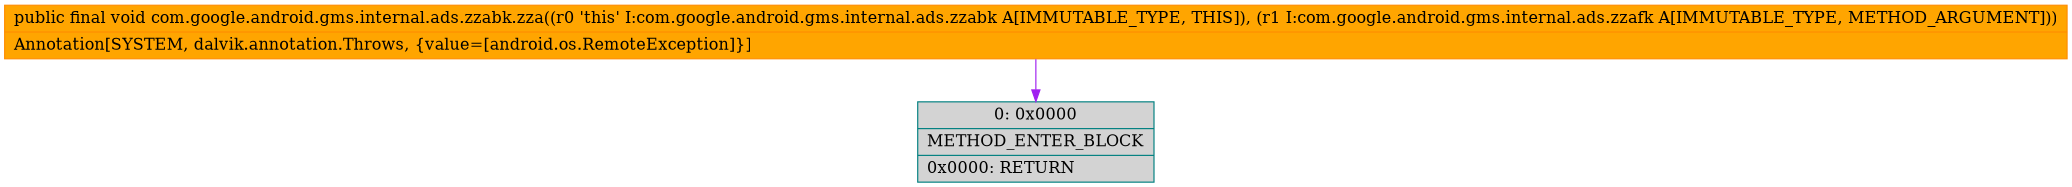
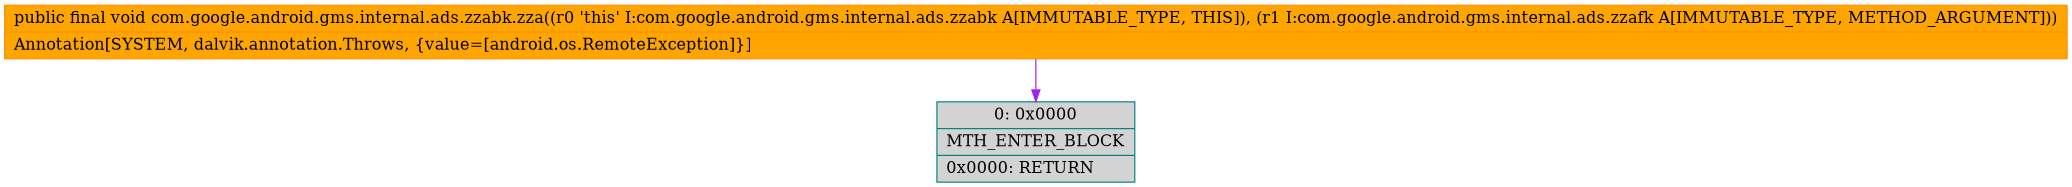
node "0: 0x0000": text "METHOD_ENTER_BLOCK" -> "MTH_ENTER_BLOCK"
